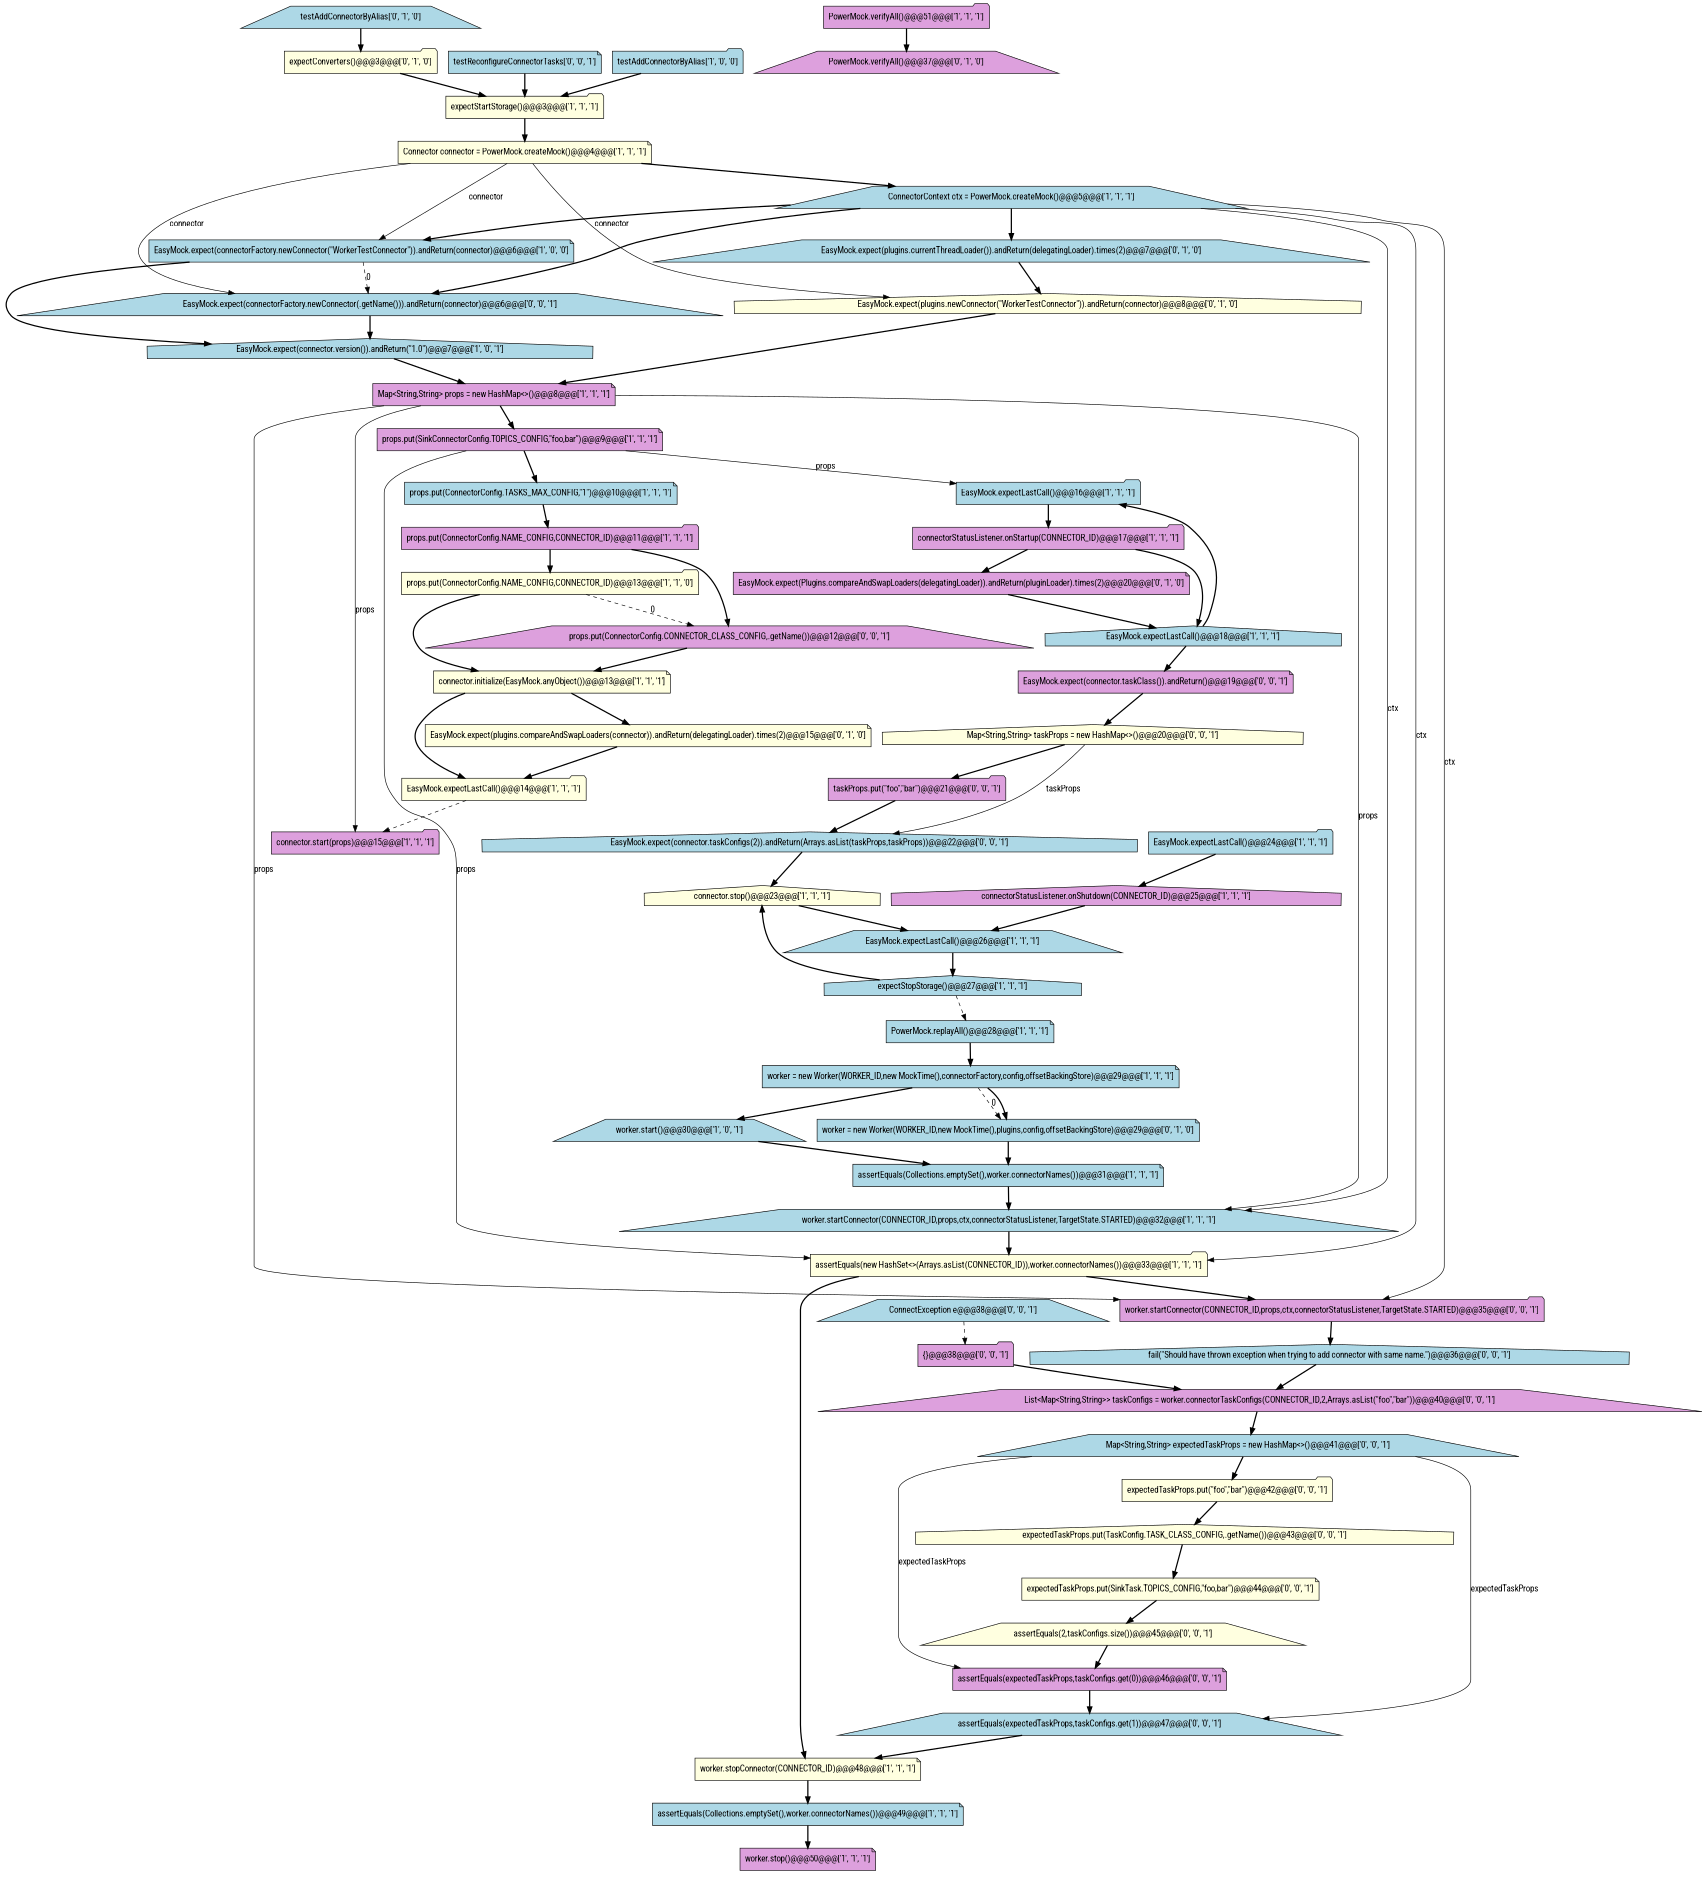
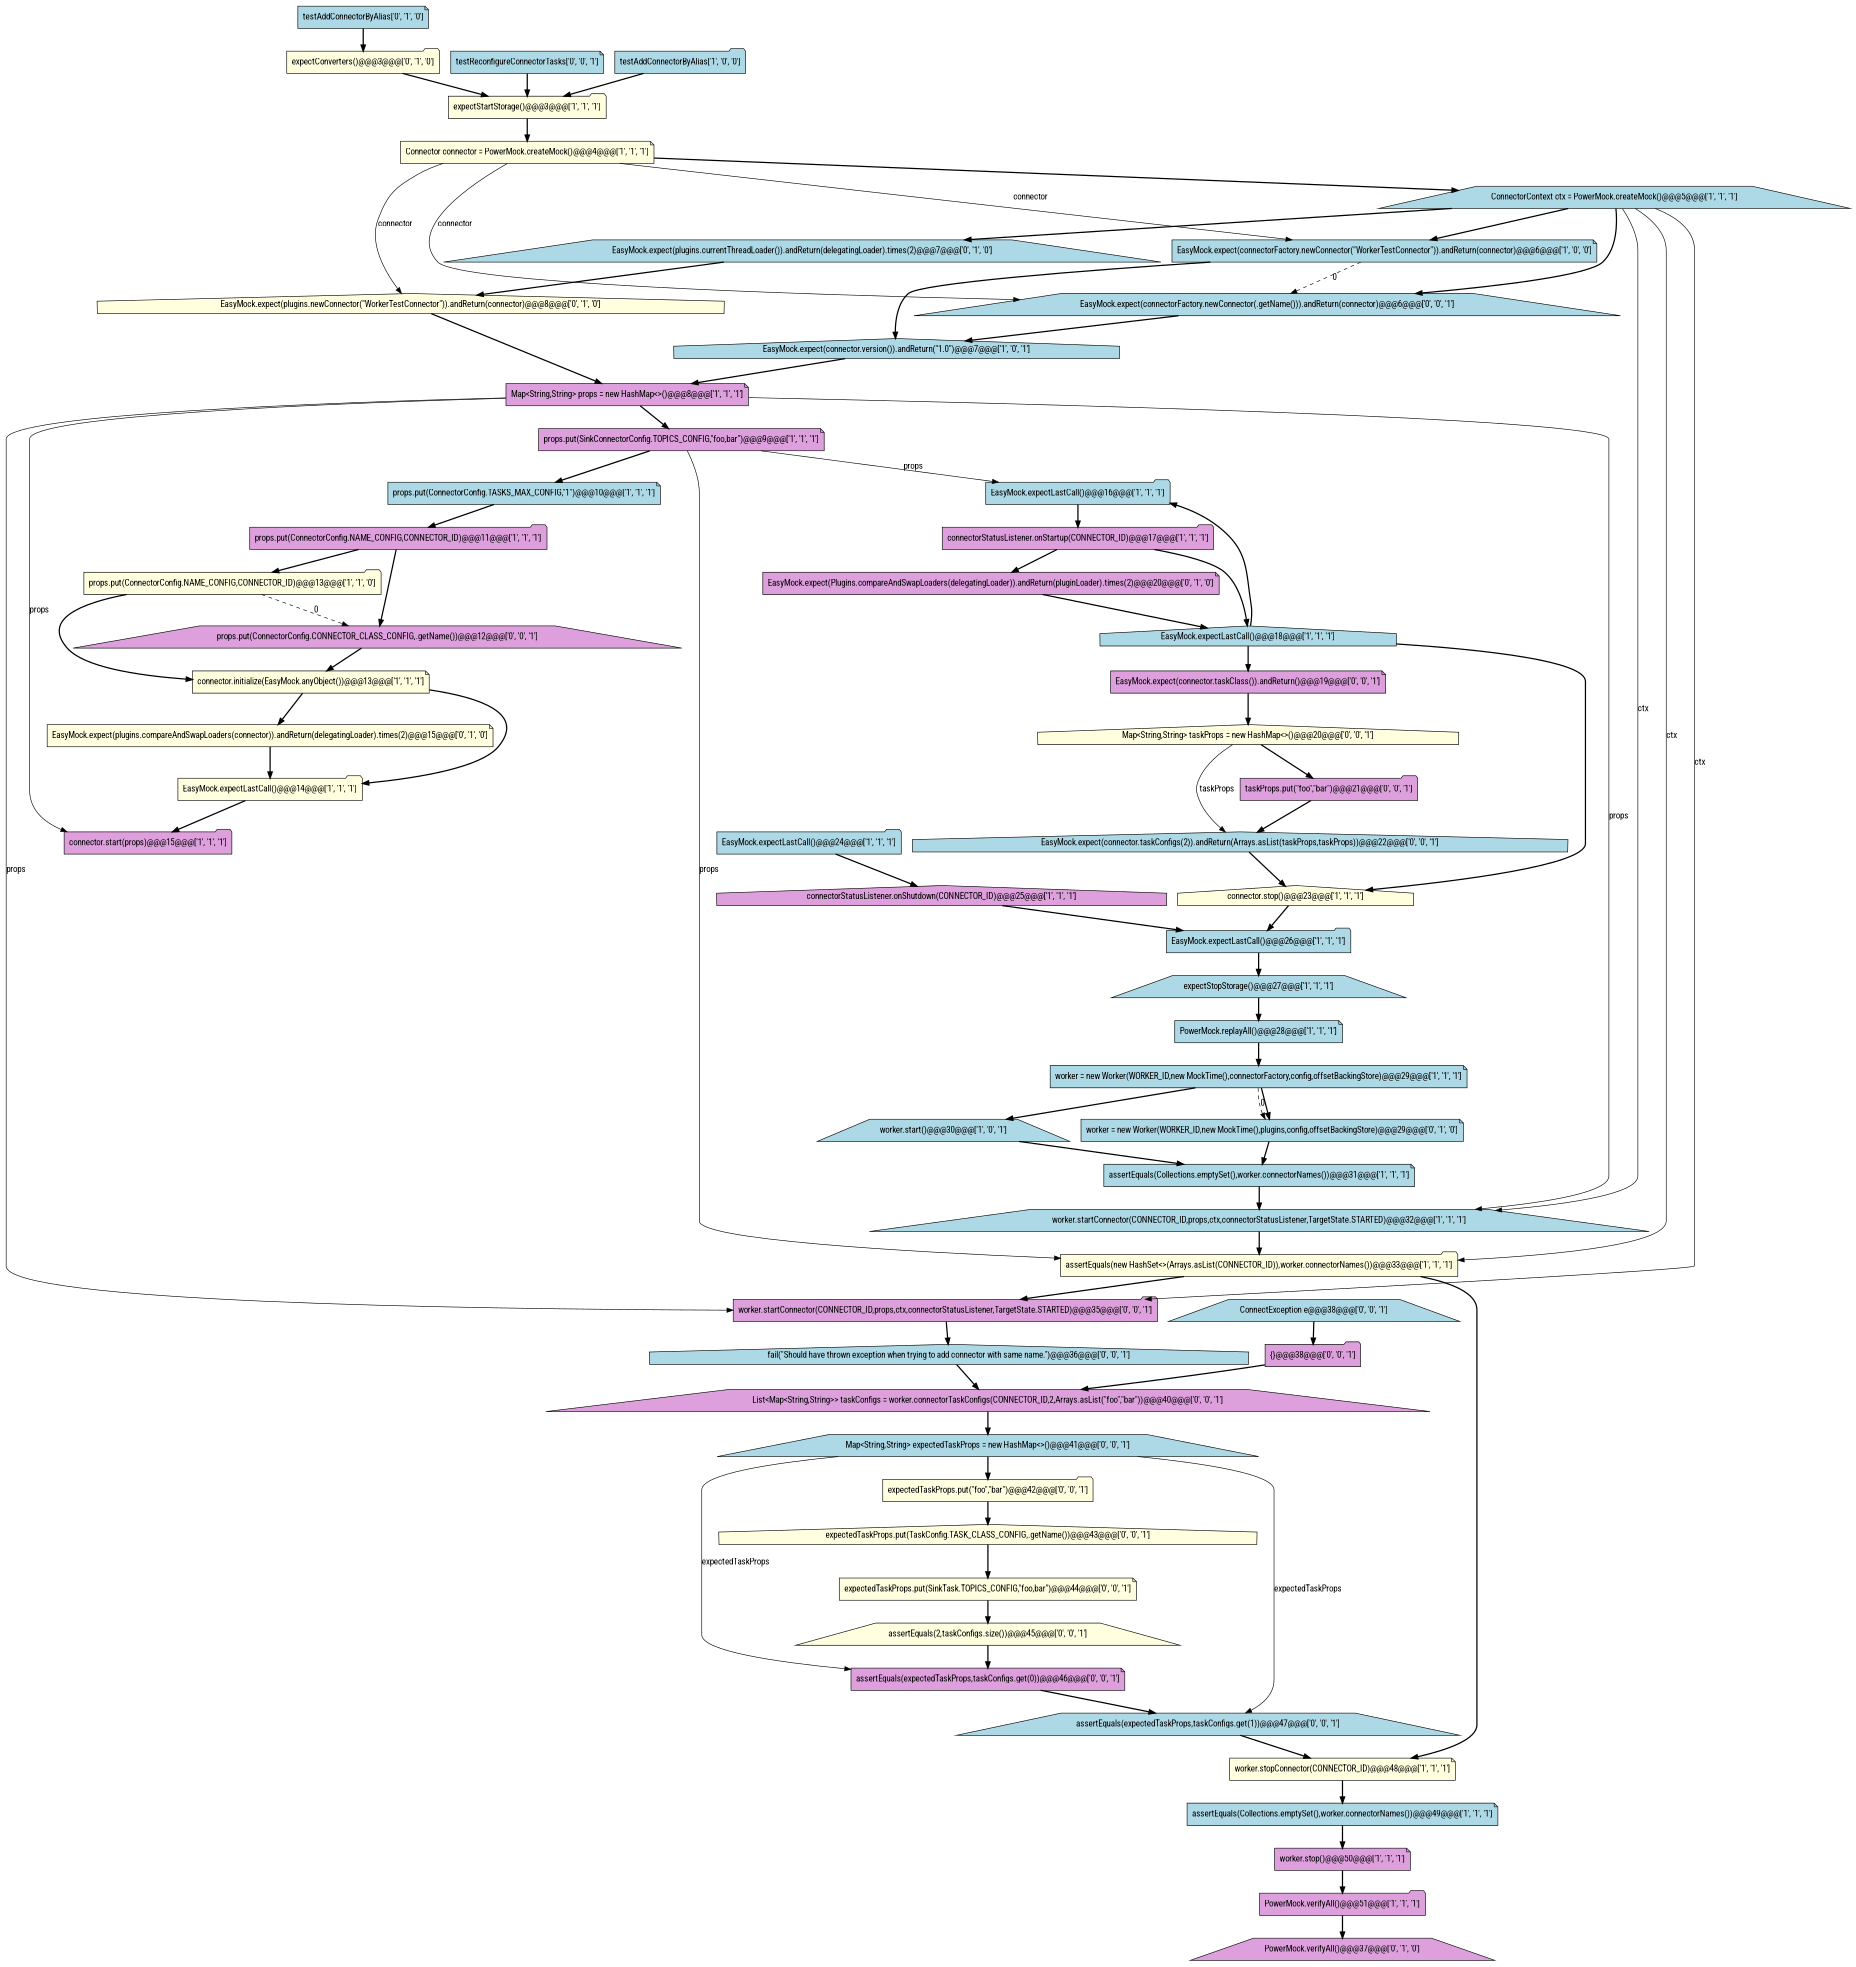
node "testAddConnectorByAlias['0', '1', '0']": shape trapezium -> note
edge "EasyMock.expectLastCall()@@@14@@@['1', '1', '1']" -> "connector.start(props)@@@15@@@['1', '1', '1']": style dashed -> bold
node "EasyMock.expectLastCall()@@@26@@@['1', '1', '1']": shape trapezium -> folder
edge "expectStopStorage()@@@27@@@['1', '1', '1']" -> "connector.stop()@@@23@@@['1', '1', '1']": now "EasyMock.expectLastCall()@@@18@@@['1', '1', '1']" -> "connector.stop()@@@23@@@['1', '1', '1']"
node "expectStopStorage()@@@27@@@['1', '1', '1']": shape house -> trapezium
edge "expectStopStorage()@@@27@@@['1', '1', '1']" -> "PowerMock.replayAll()@@@28@@@['1', '1', '1']": style dashed -> bold
edge "ConnectException e@@@38@@@['0', '0', '1']" -> "{}@@@38@@@['0', '0', '1']": style dashed -> bold
edge "worker.stop()@@@50@@@['1', '1', '1']" -> "PowerMock.verifyAll()@@@51@@@['1', '1', '1']": added
